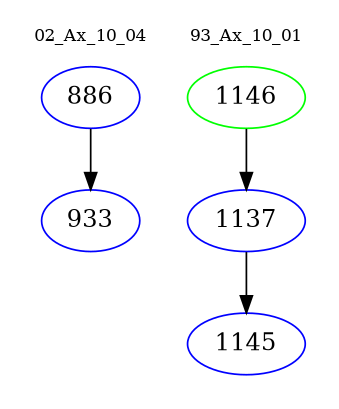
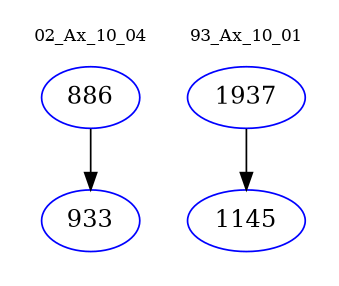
node "1146": removed
node "1137": label "1137" -> "1937"
